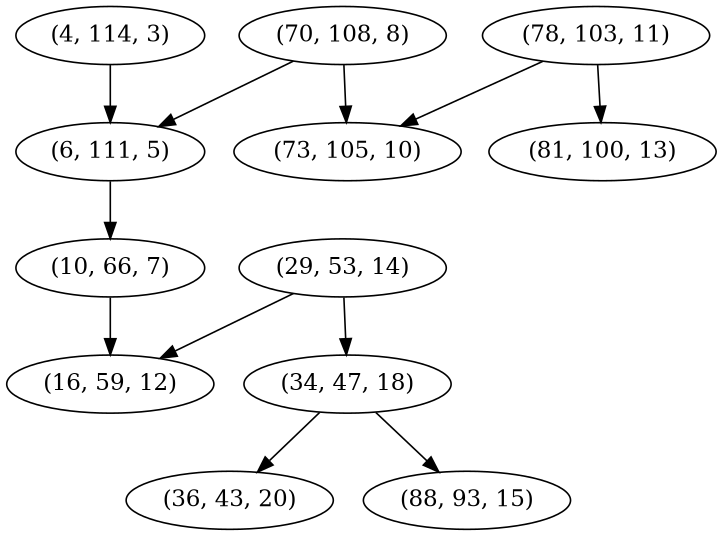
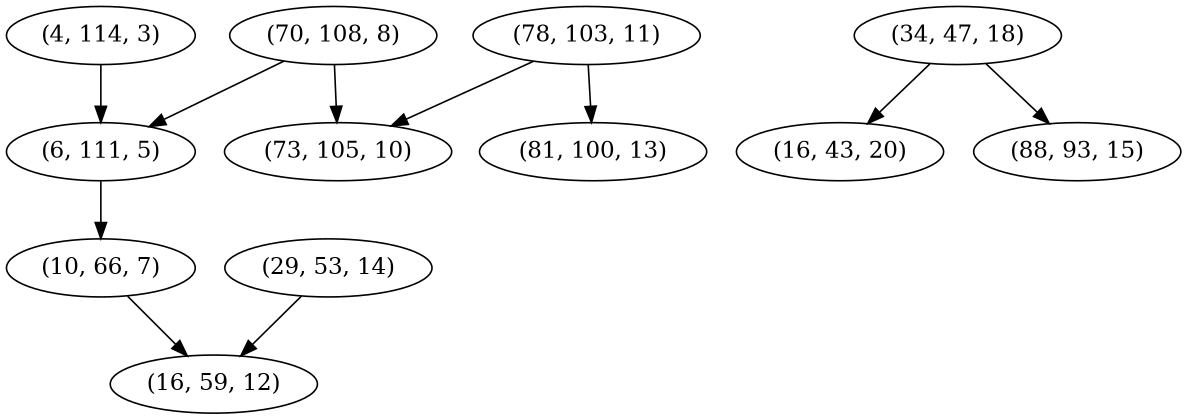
edge "(29, 53, 14)" -> "(34, 47, 18)": removed
node "(36, 43, 20)": label "(36, 43, 20)" -> "(16, 43, 20)"
